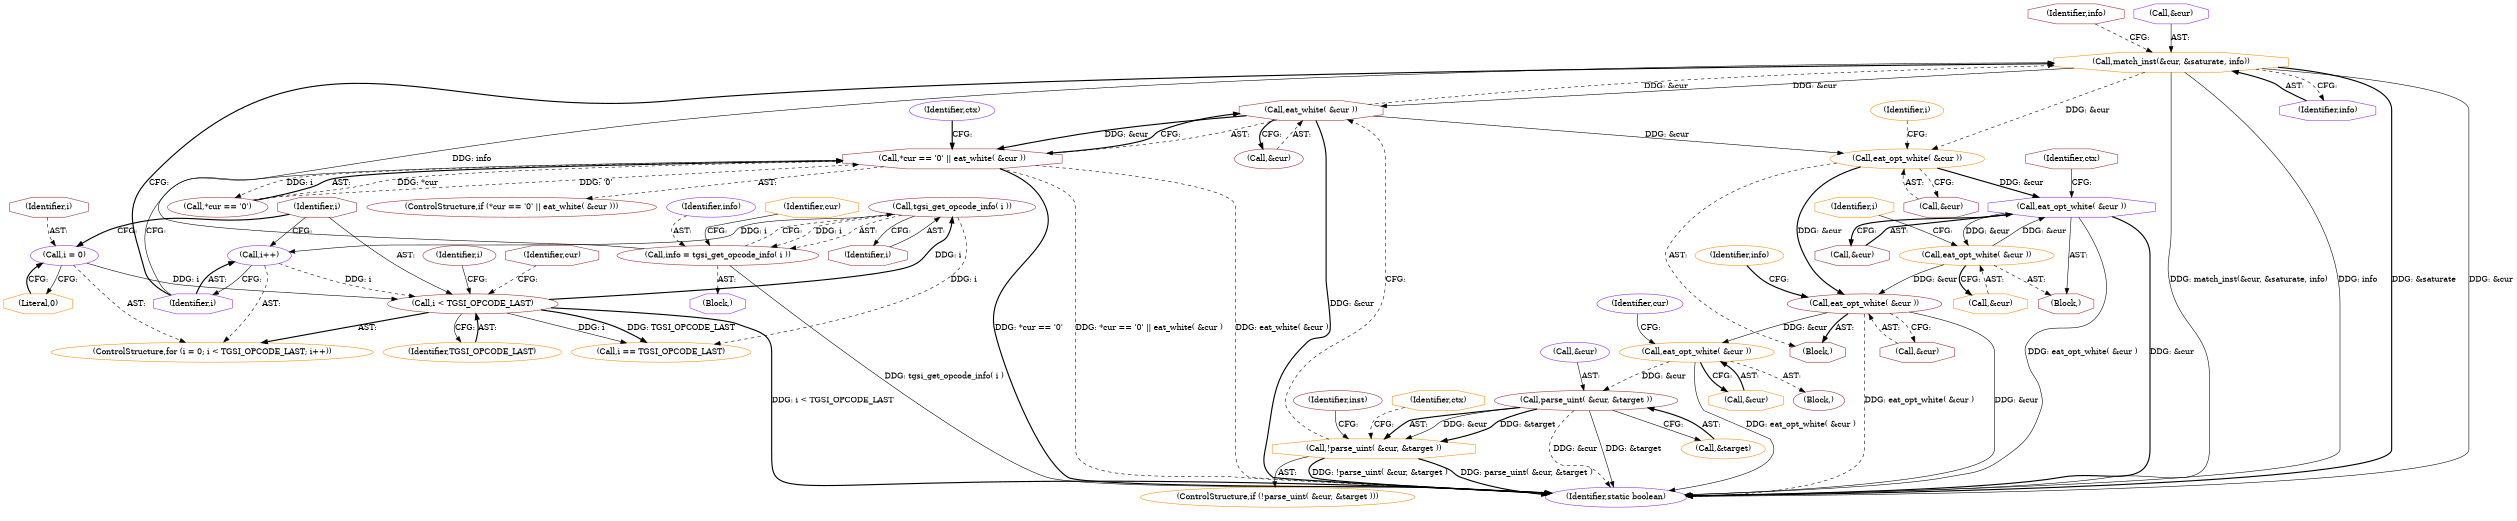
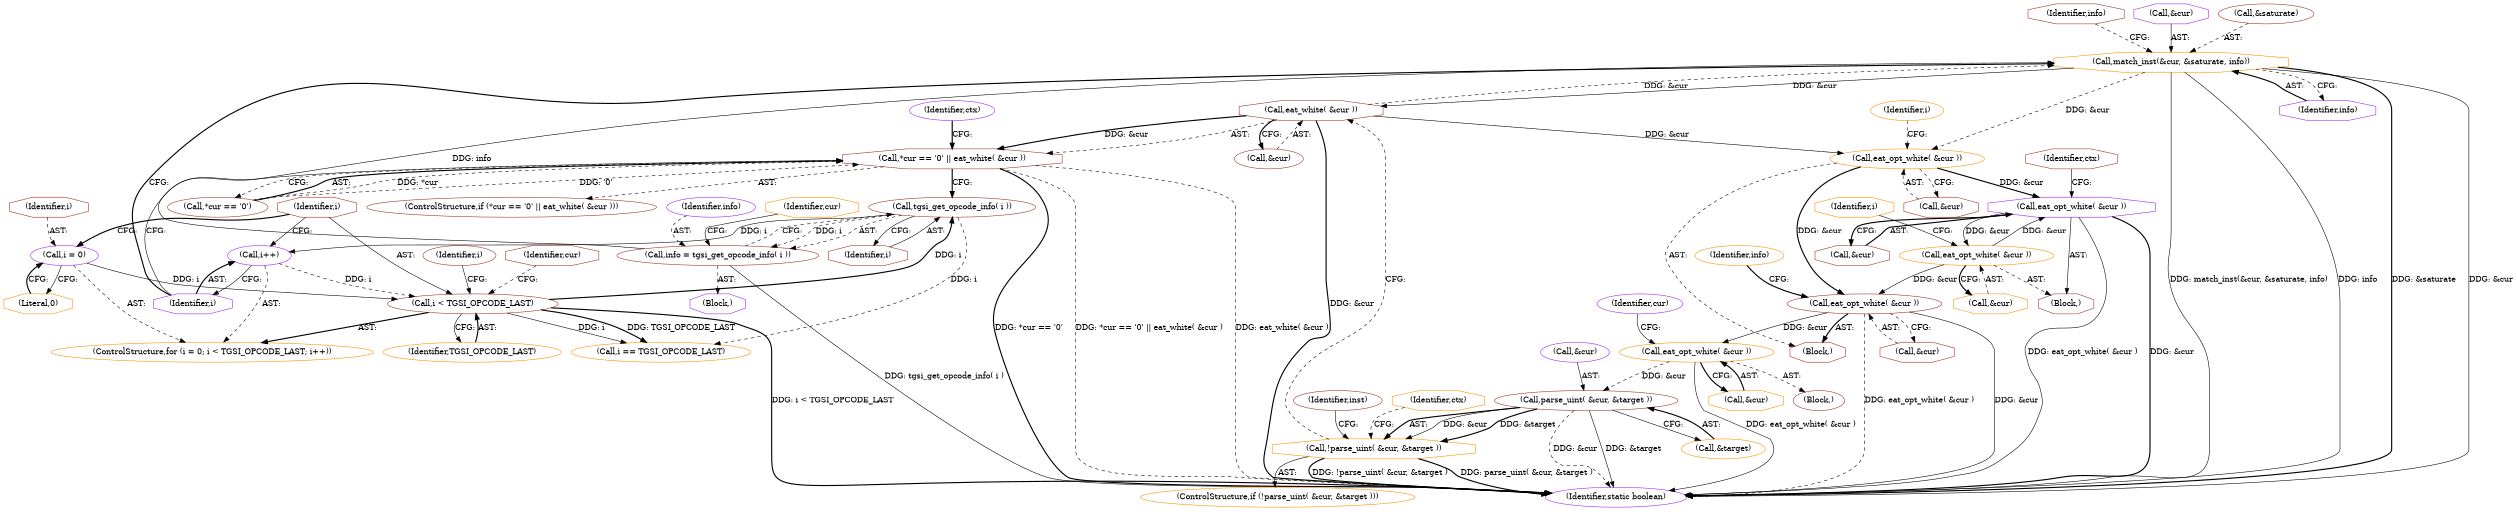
node "(Call,&saturate)": added
edge "(Call,*cur == '0' || eat_white( &cur ))" -> "(Call,eat_white( &cur ))": now "(Call,*cur == '0' || eat_white( &cur ))" -> "(Call,tgsi_get_opcode_info( i ))"
edge "(Call,*cur == '0' || eat_white( &cur ))" -> "(Call,*cur == '0')": label "DDG: i" -> "CFG: "
